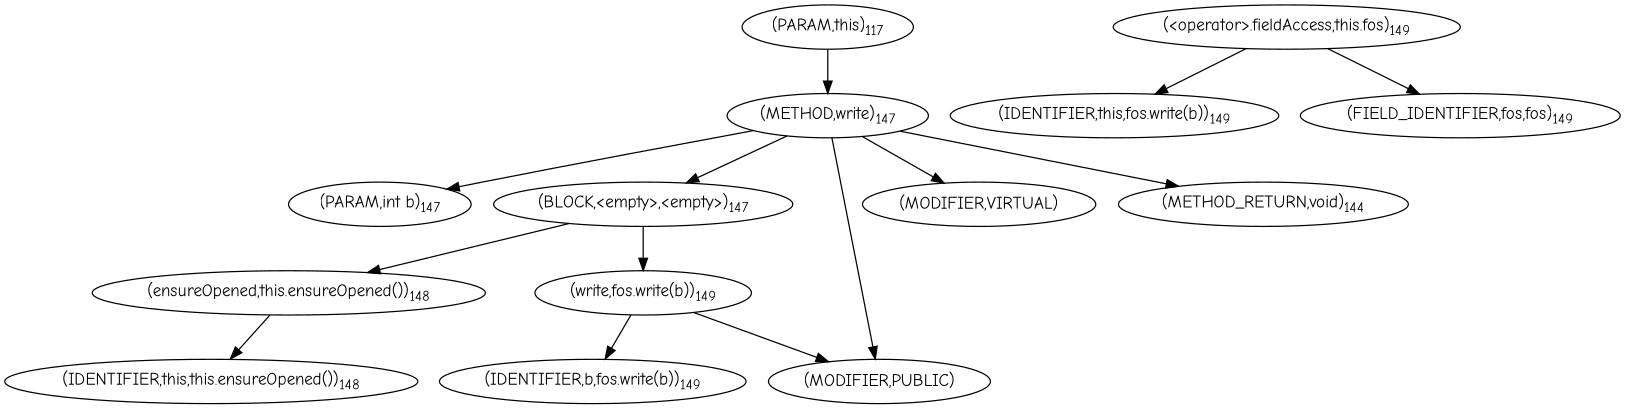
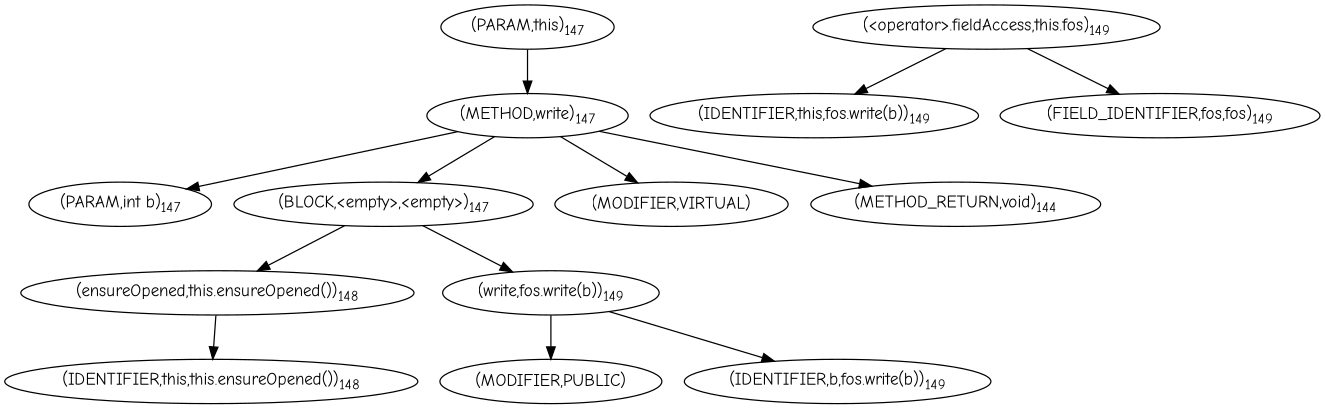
node "(PARAM,this)": text "117" -> "147"
edge "(METHOD,write)" -> "(MODIFIER,PUBLIC)": removed
